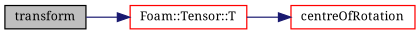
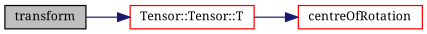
node "Foam::Tensor::T": label "Foam::Tensor::T" -> "Tensor::Tensor::T"
